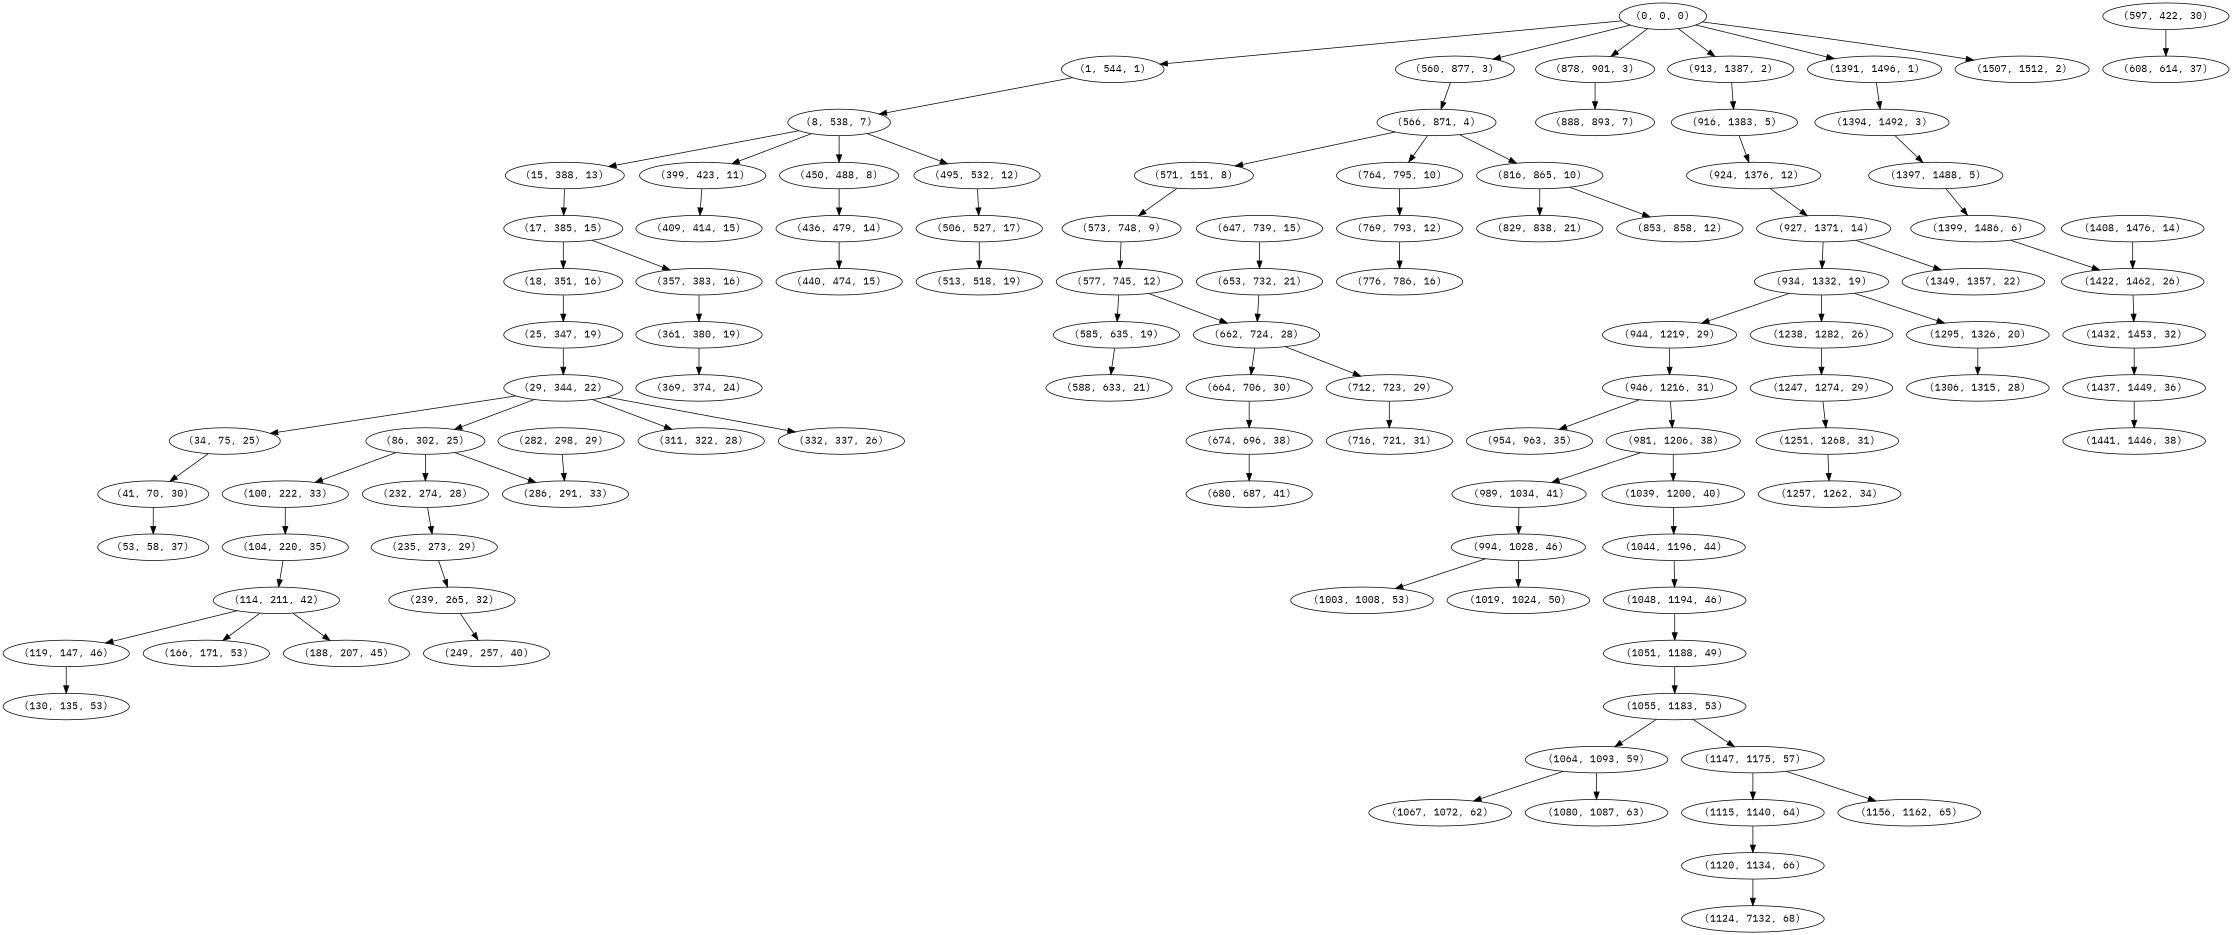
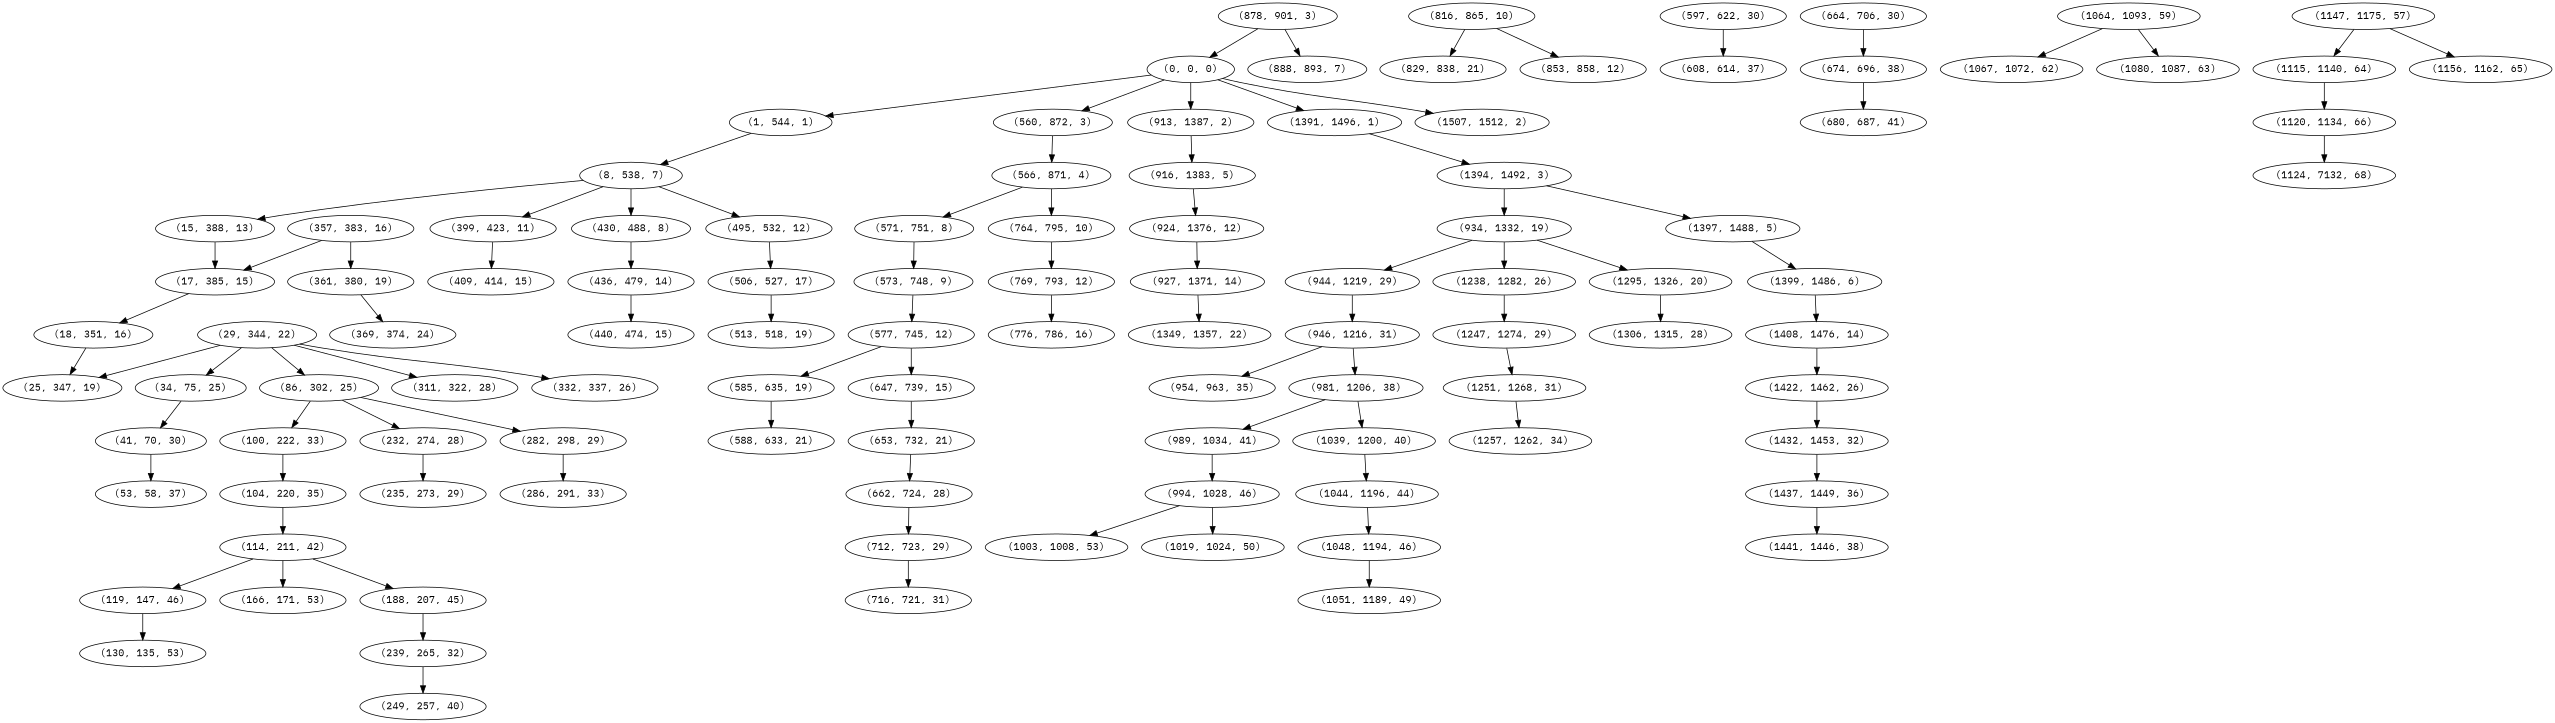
node "(597, 422, 30)": label "(597, 422, 30)" -> "(597, 622, 30)"
edge "(0, 0, 0)" -> "(878, 901, 3)": reversed
node "(560, 877, 3)": label "(560, 877, 3)" -> "(560, 872, 3)"
edge "(566, 871, 4)" -> "(816, 865, 10)": removed
node "(450, 488, 8)": label "(450, 488, 8)" -> "(430, 488, 8)"
node "(571, 151, 8)": label "(571, 151, 8)" -> "(571, 751, 8)"
edge "(927, 1371, 14)" -> "(934, 1332, 19)": now "(1394, 1492, 3)" -> "(934, 1332, 19)"
edge "(17, 385, 15)" -> "(357, 383, 16)": reversed
edge "(1399, 1486, 6)" -> "(1422, 1462, 26)": now "(1399, 1486, 6)" -> "(1408, 1476, 14)"
edge "(577, 745, 12)" -> "(662, 724, 28)": now "(577, 745, 12)" -> "(647, 739, 15)"
edge "(25, 347, 19)" -> "(29, 344, 22)": reversed
edge "(662, 724, 28)" -> "(664, 706, 30)": removed
edge "(86, 302, 25)" -> "(286, 291, 33)": now "(86, 302, 25)" -> "(282, 298, 29)"
edge "(235, 273, 29)" -> "(239, 265, 32)": now "(188, 207, 45)" -> "(239, 265, 32)"
node "(1051, 1188, 49)": label "(1051, 1188, 49)" -> "(1051, 1189, 49)"
node "(1055, 1183, 53)": removed
